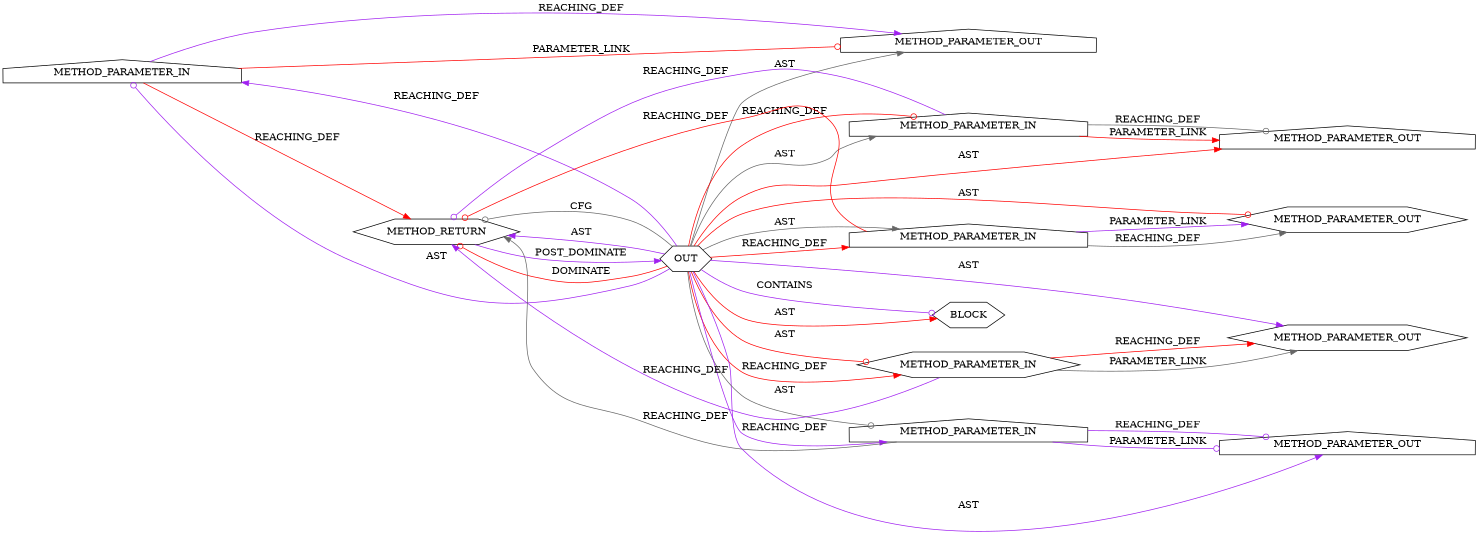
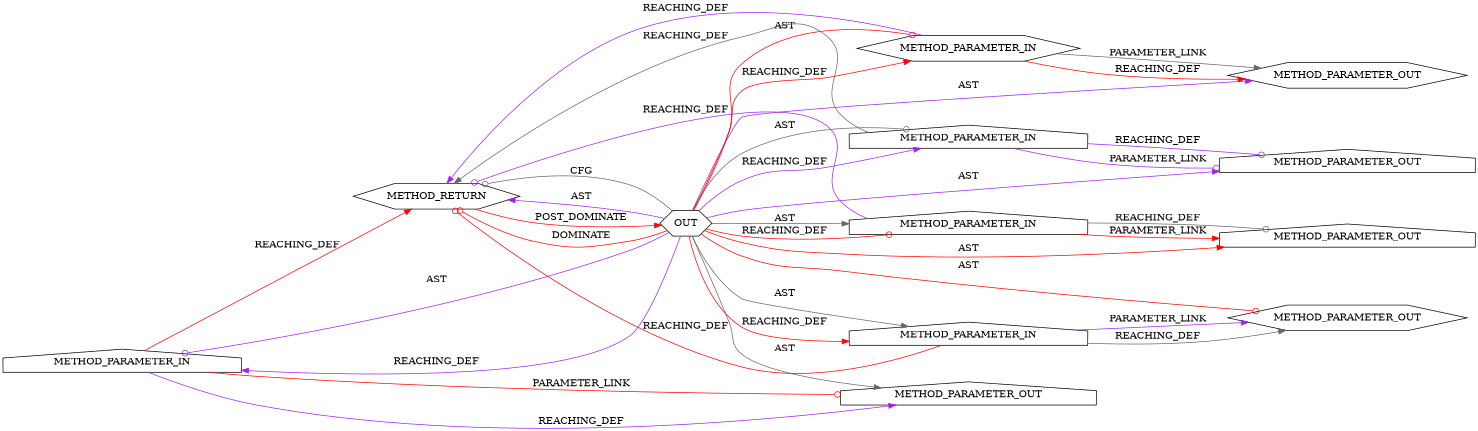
edge "METHOD_RETURN" -> "OUT": color purple -> red
node "BLOCK": removed
